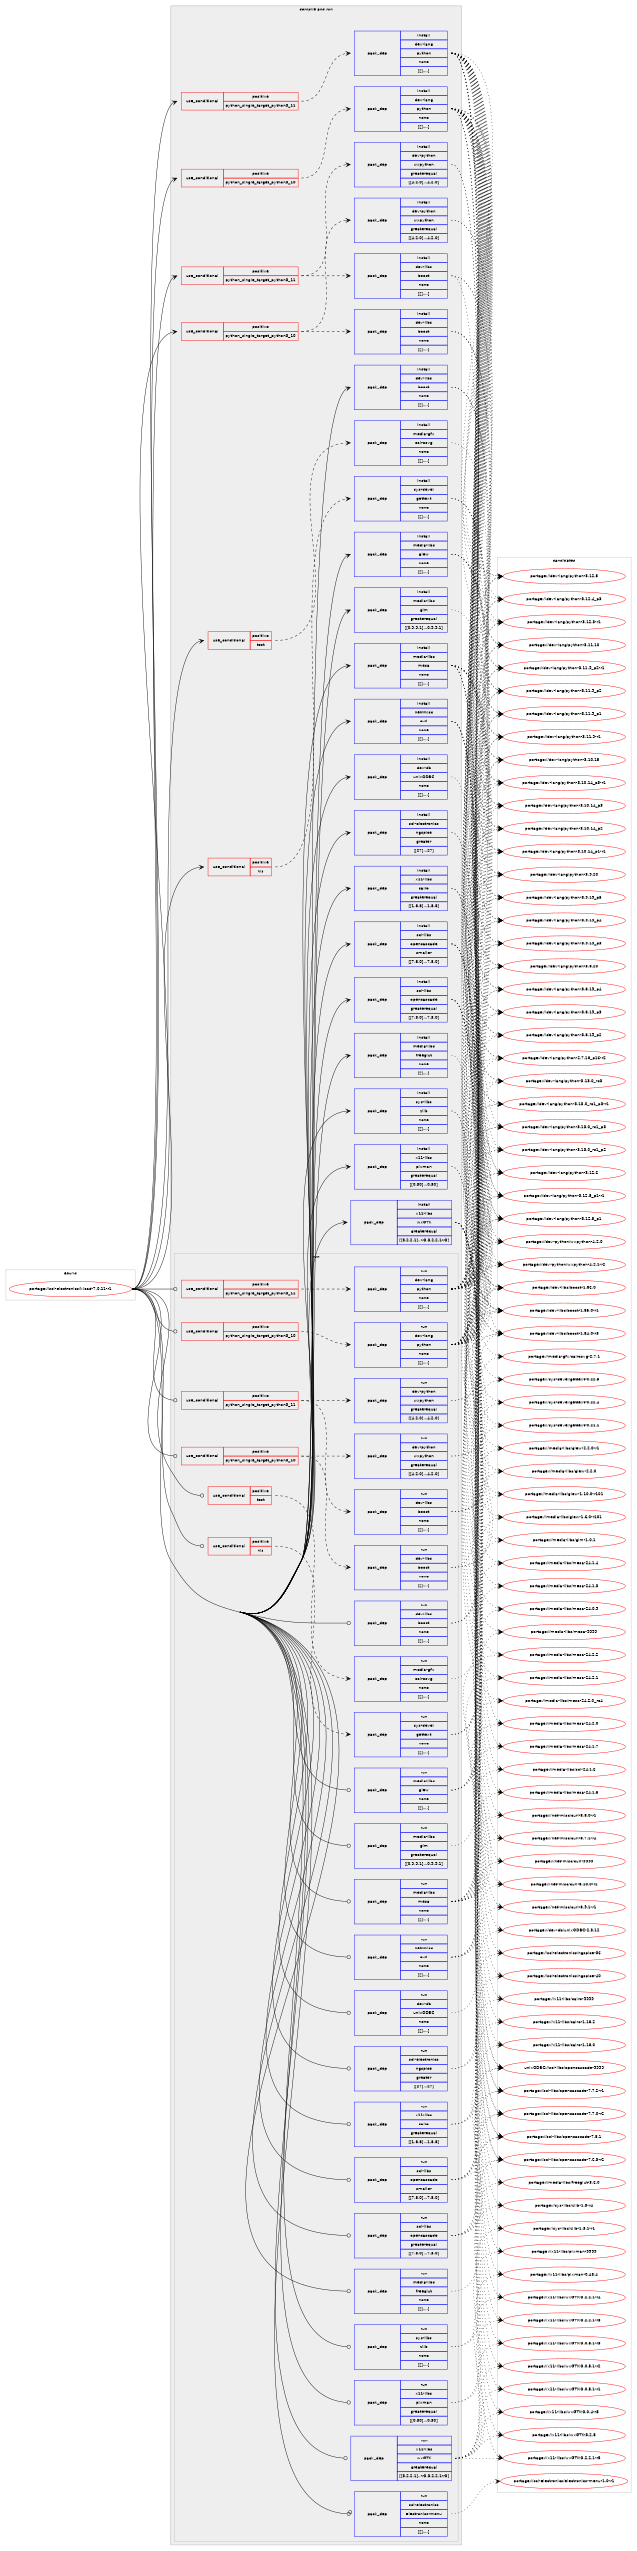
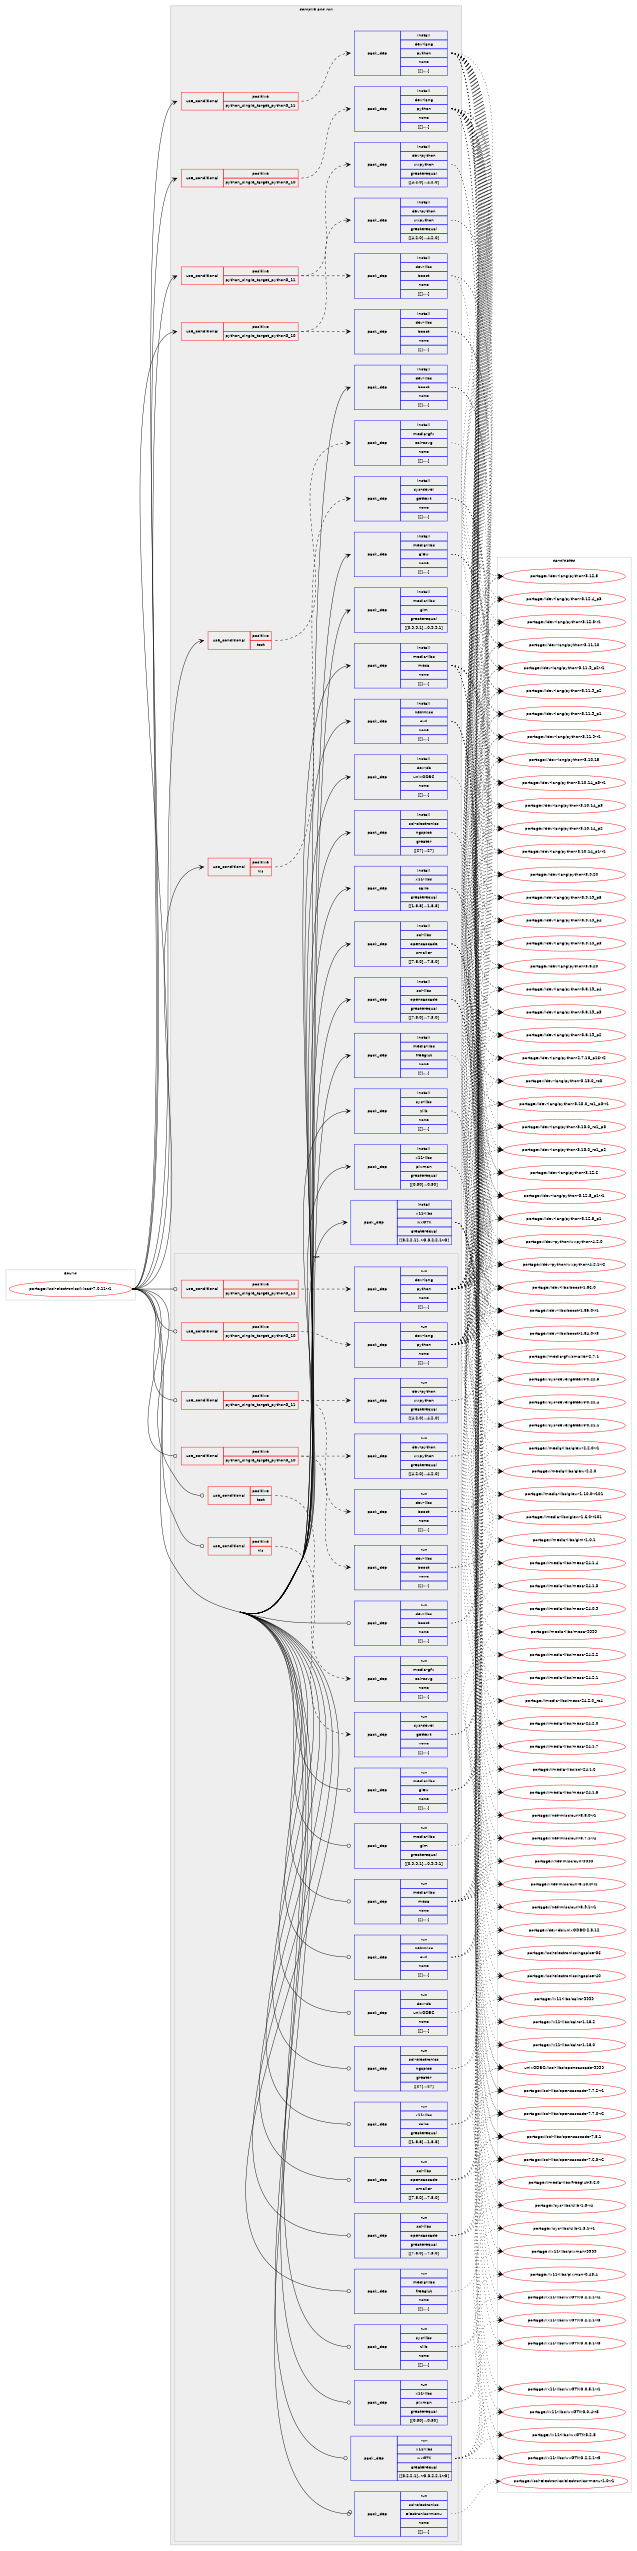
node "portage://media-gfx/cairosvg-2.7.1": label "portage://media-gfx/cairosvg-2.7.1" -> "portage://media-gfx/smaller-2.7.1"
node "portage://x11-libs/wxGTK-3.0.5.1-r2": removed
